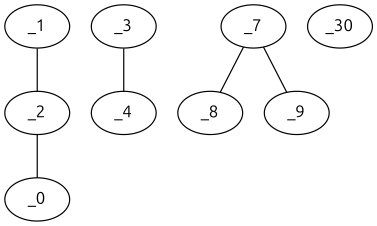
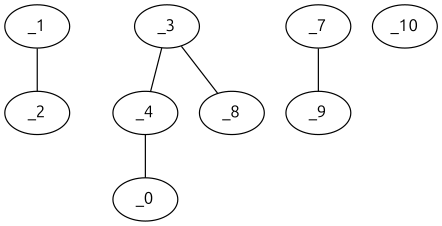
node "_30": label "_30" -> "_10"
edge "_7" -- "_8": now "_3" -- "_8"
edge "_2" -- "_0": now "_4" -- "_0"
